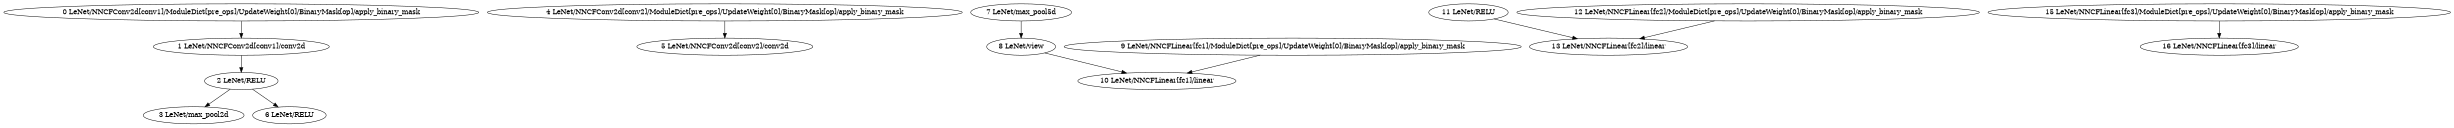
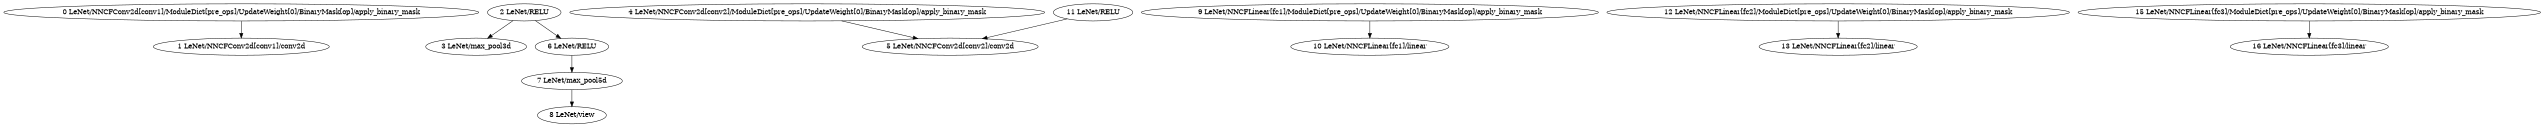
edge "11 LeNet/RELU" -> "13 LeNet/NNCFLinear[fc2]/linear": now "11 LeNet/RELU" -> "5 LeNet/NNCFConv2d[conv2]/conv2d"
edge "1 LeNet/NNCFConv2d[conv1]/conv2d" -> "2 LeNet/RELU": removed
edge "6 LeNet/RELU" -> "7 LeNet/max_pool5d": added
edge "8 LeNet/view" -> "10 LeNet/NNCFLinear[fc1]/linear": removed
node "3 LeNet/max_pool2d": label "3 LeNet/max_pool2d" -> "3 LeNet/max_pool3d"
